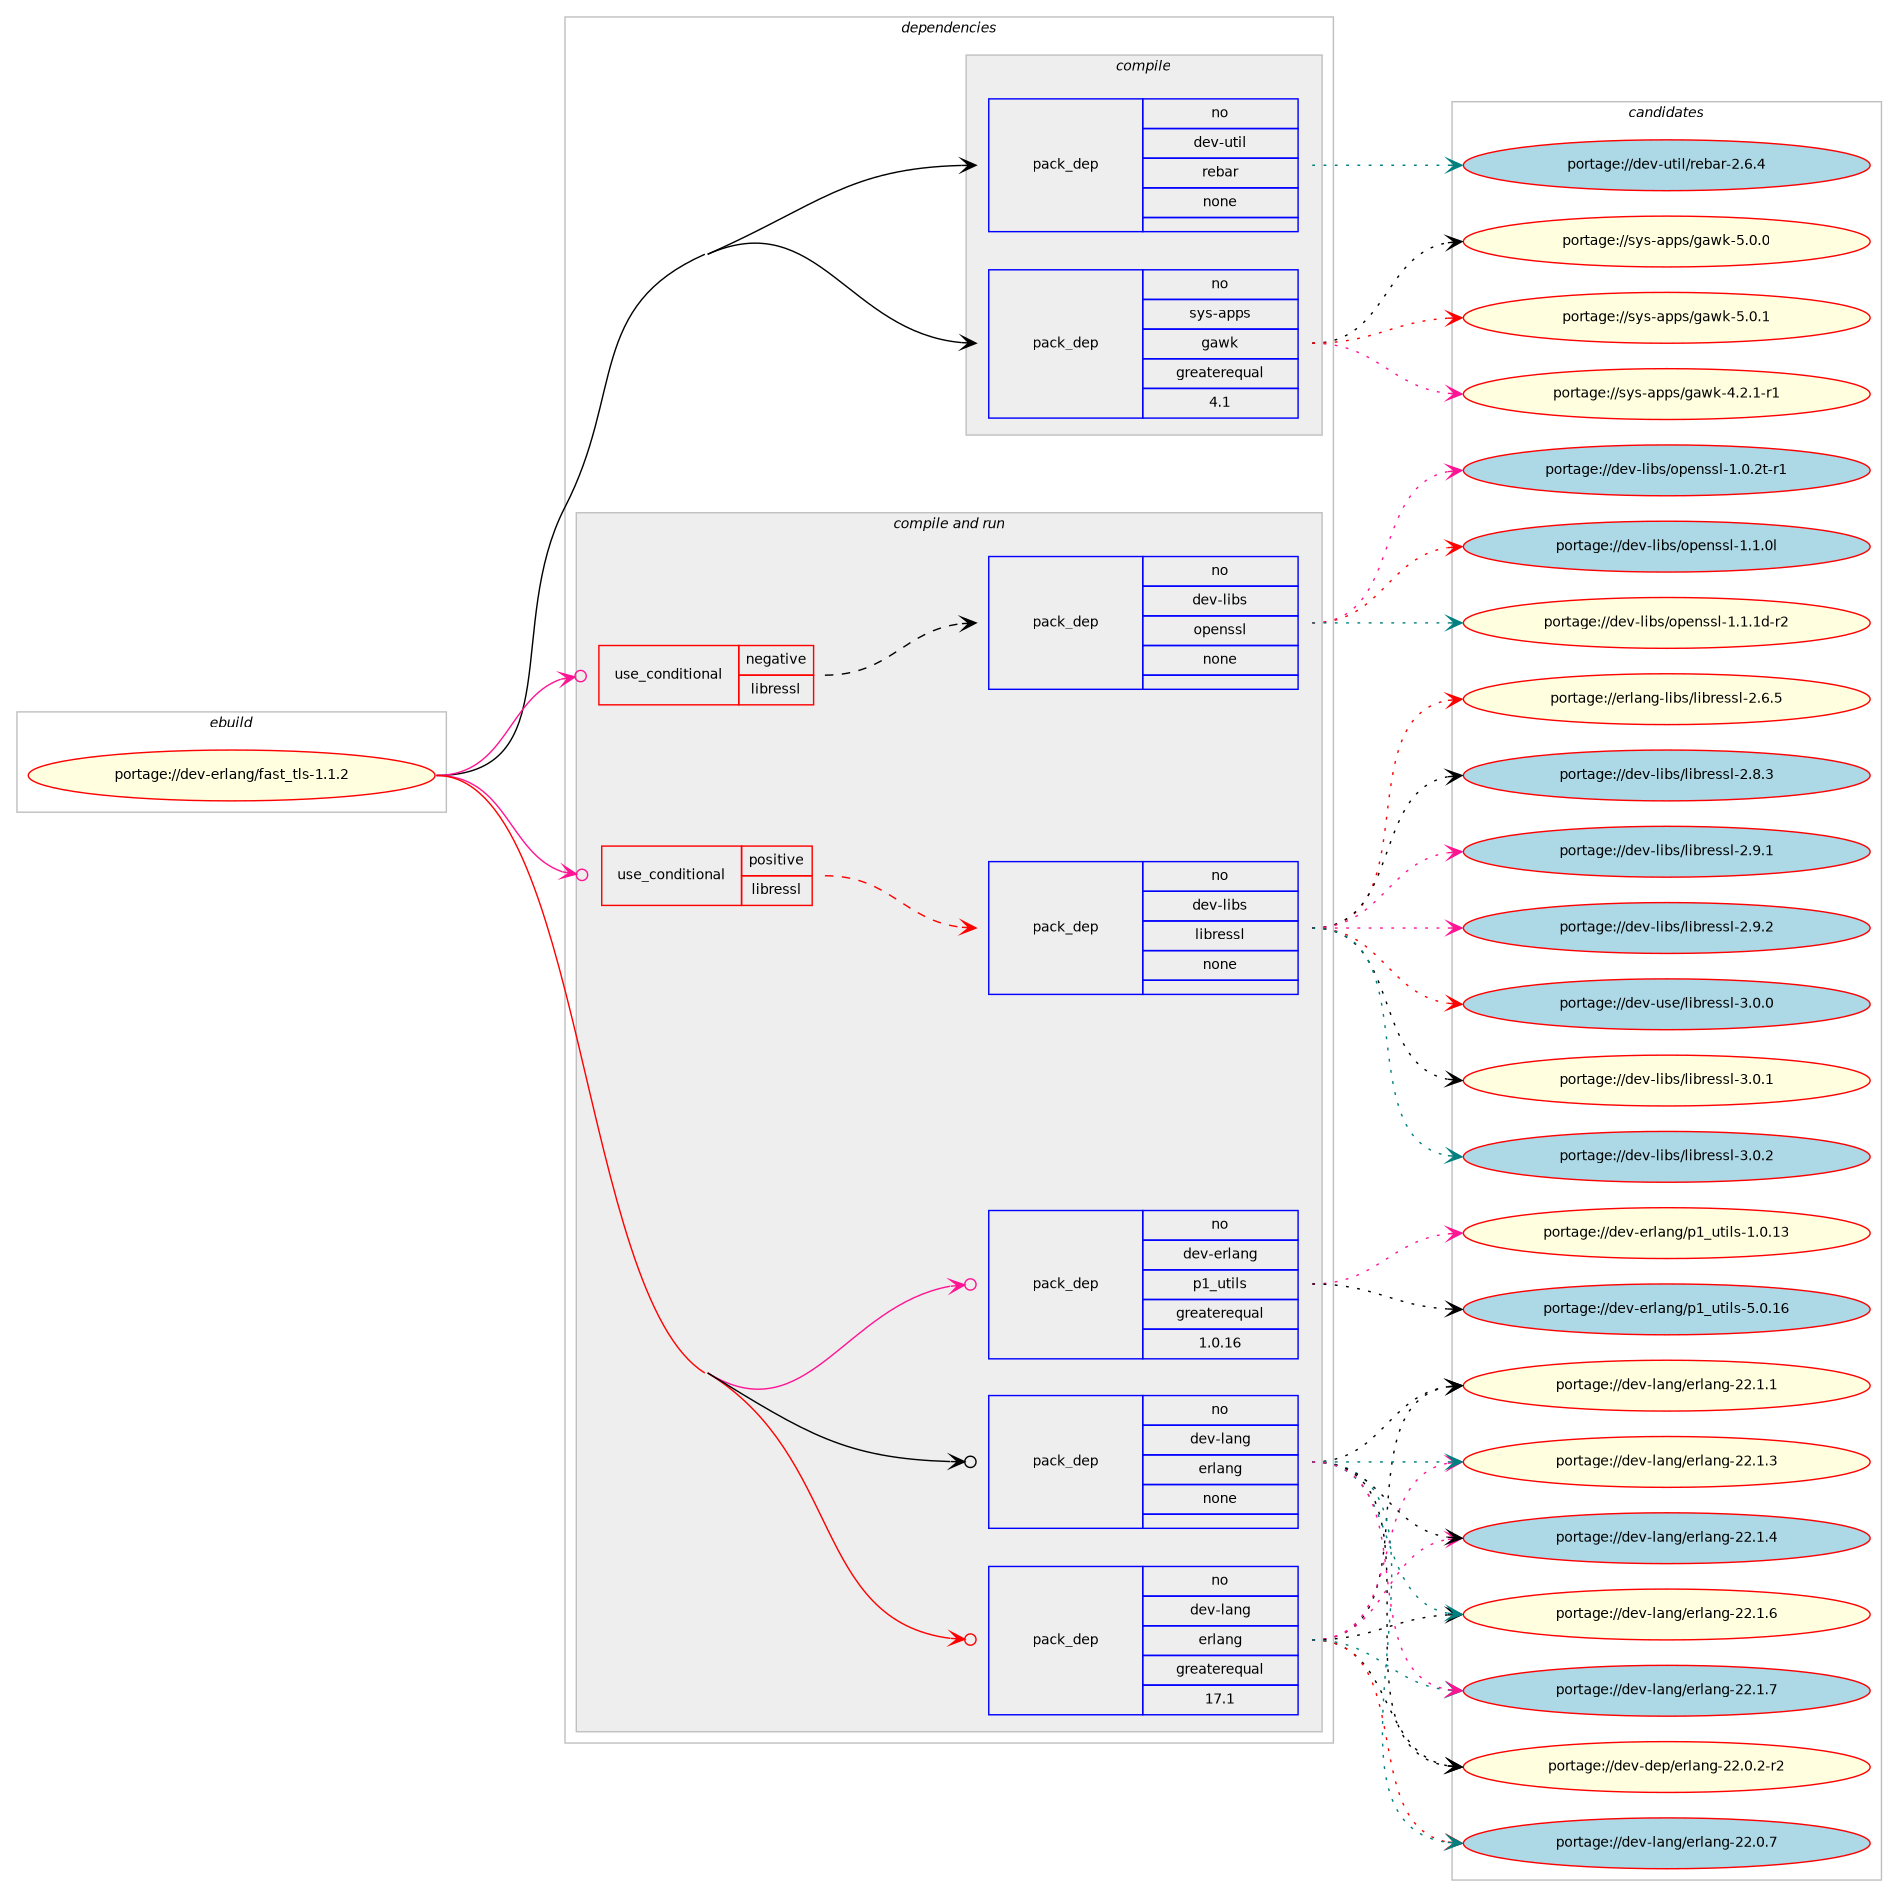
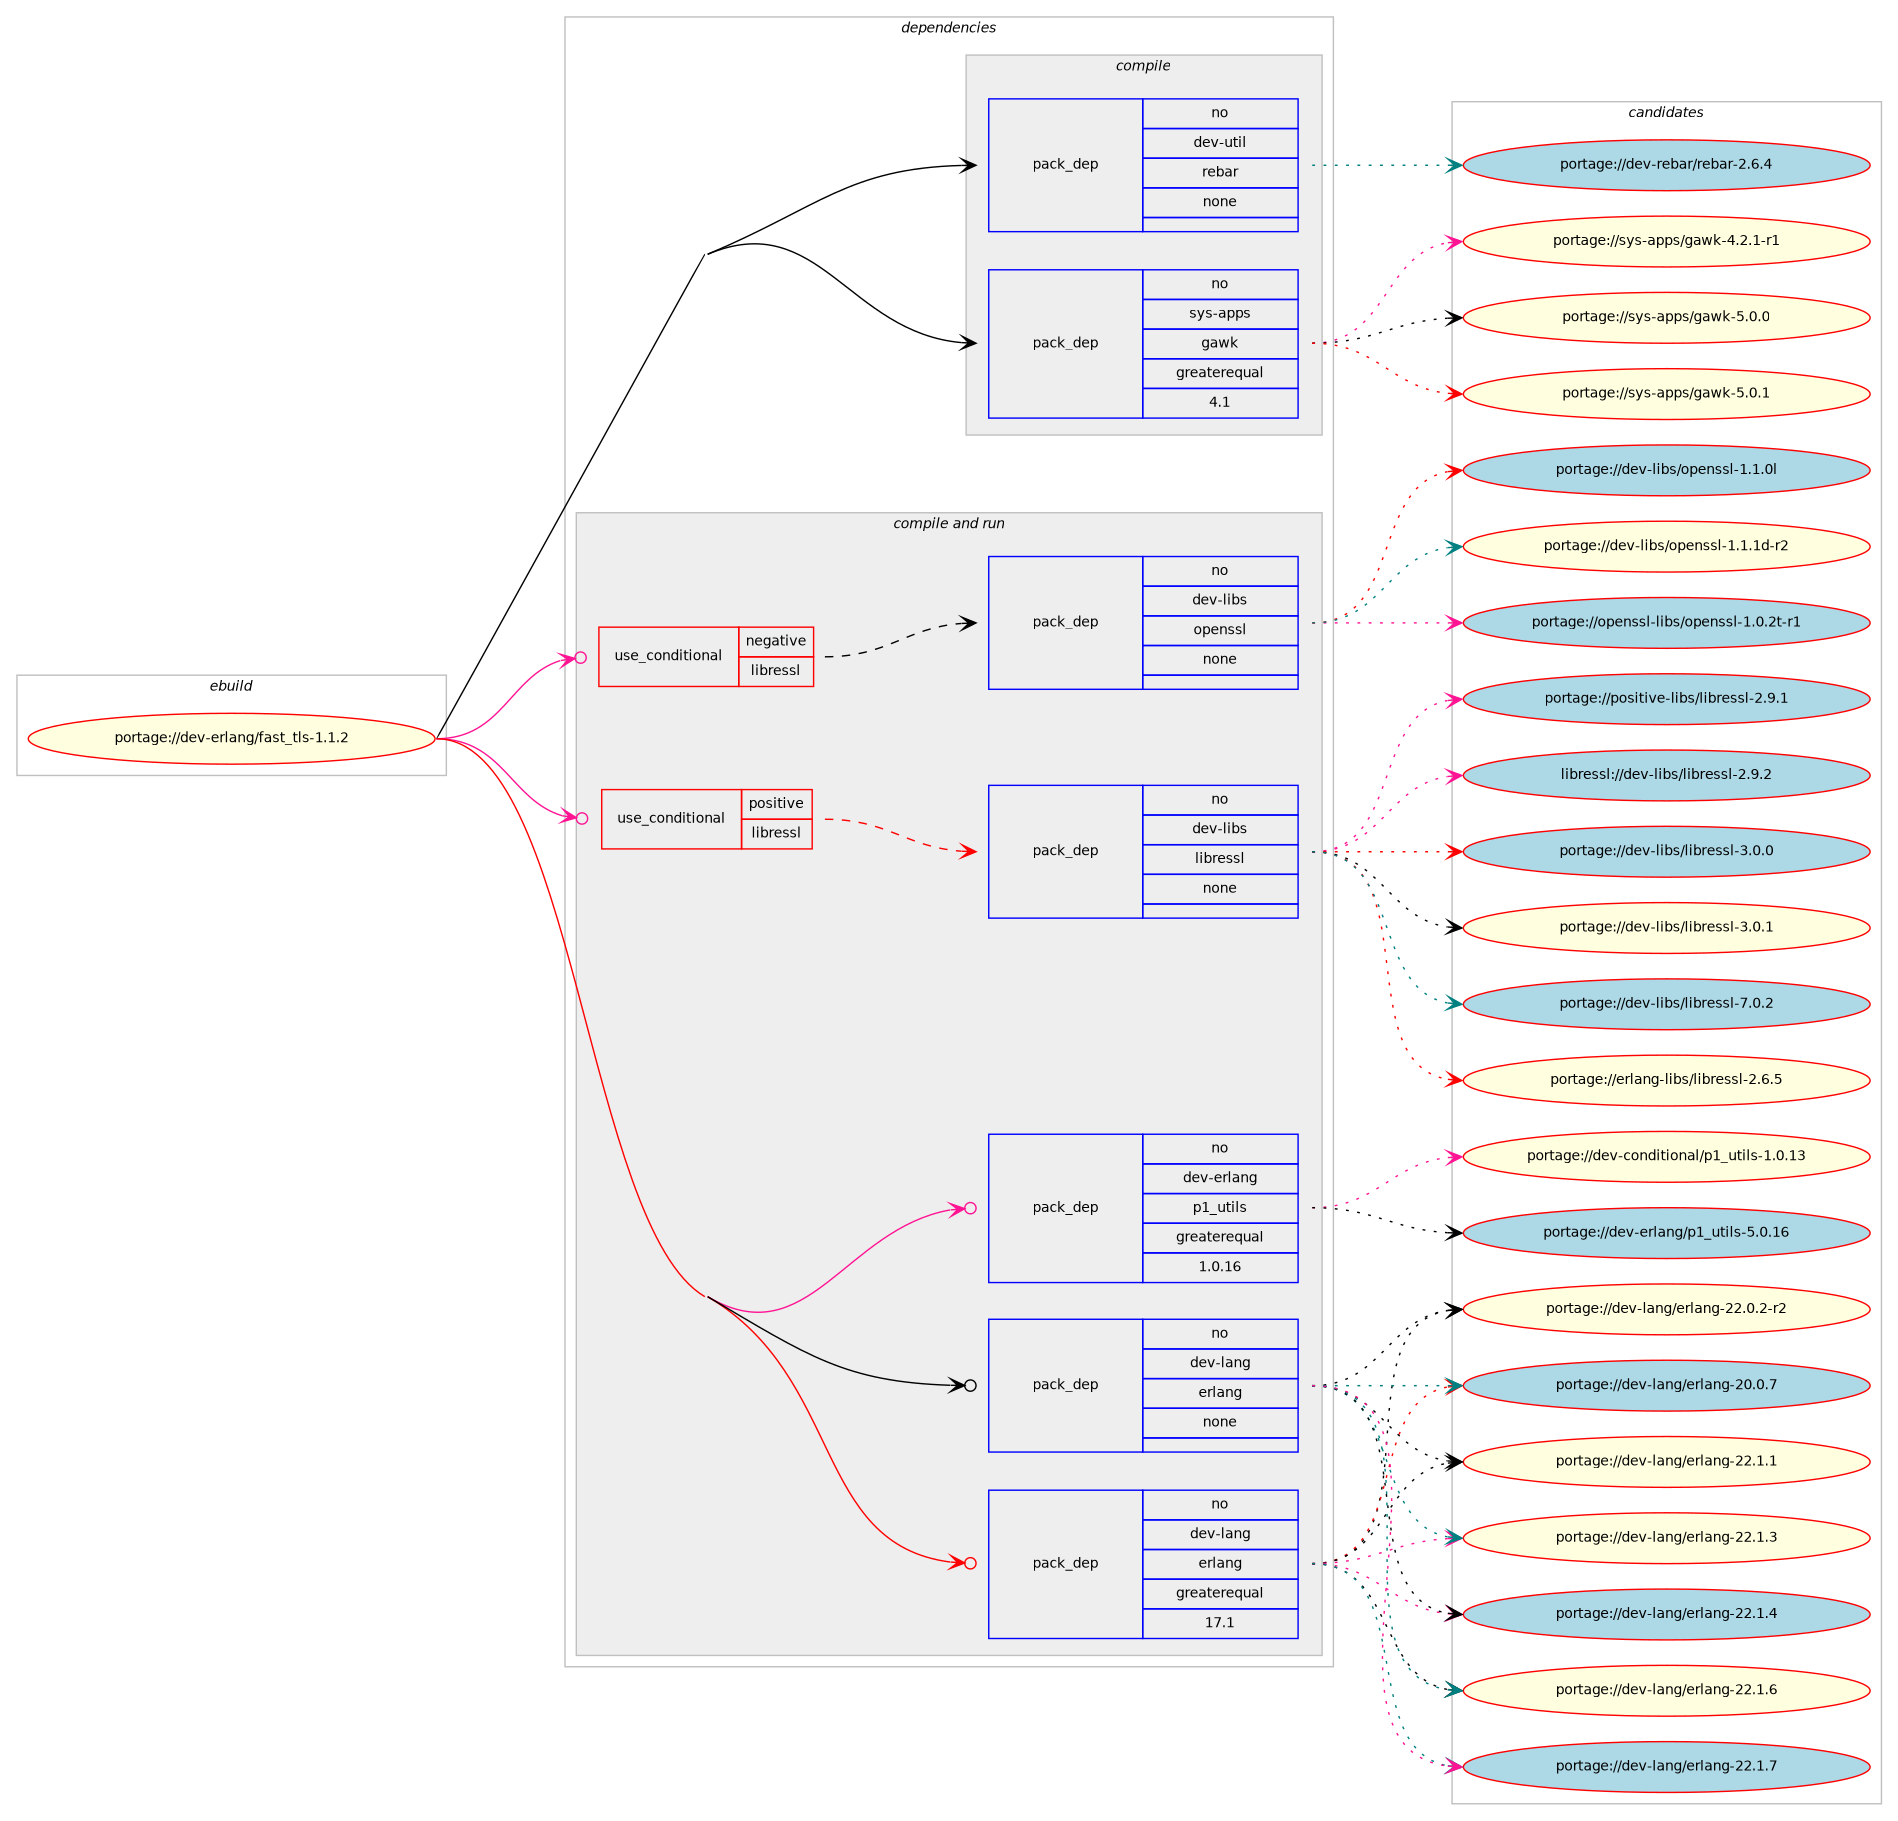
node "portage://dev-util/rebar-2.6.4": label "portage://dev-util/rebar-2.6.4" -> "portage://dev-rebar/rebar-2.6.4"
node "portage://dev-libs/openssl-1.0.2t-r1": label "portage://dev-libs/openssl-1.0.2t-r1" -> "portage://openssl-libs/openssl-1.0.2t-r1"
node "portage://dev-libs/libressl-2.8.3": removed
node "portage://dev-libs/libressl-2.9.1": label "portage://dev-libs/libressl-2.9.1" -> "portage://positive-libs/libressl-2.9.1"
node "portage://dev-libs/libressl-2.9.2": label "portage://dev-libs/libressl-2.9.2" -> "libressl://dev-libs/libressl-2.9.2"
node "portage://dev-use/libressl-3.0.0": label "portage://dev-use/libressl-3.0.0" -> "portage://dev-libs/libressl-3.0.0"
node "portage://dev-libs/libressl-3.0.2": label "portage://dev-libs/libressl-3.0.2" -> "portage://dev-libs/libressl-7.0.2"
node "portage://dev-erlang/p1_utils-1.0.13": label "portage://dev-erlang/p1_utils-1.0.13" -> "portage://dev-conditional/p1_utils-1.0.13"
node "portage://dev-dep/erlang-22.0.2-r2": label "portage://dev-dep/erlang-22.0.2-r2" -> "portage://dev-lang/erlang-22.0.2-r2"
node "portage://dev-lang/erlang-22.0.7": label "portage://dev-lang/erlang-22.0.7" -> "portage://dev-lang/erlang-20.0.7"
